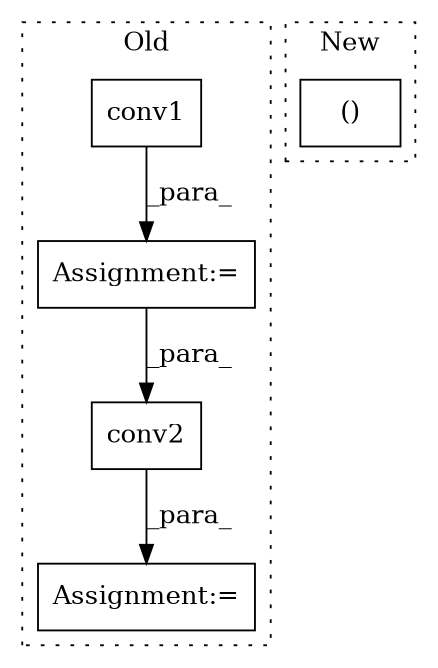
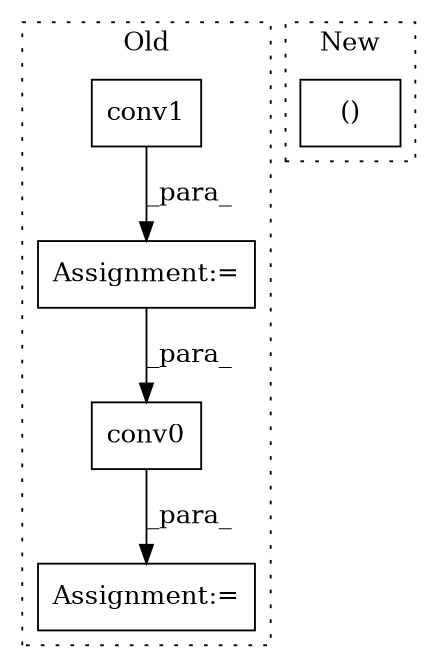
node "conv2": label "conv2" -> "conv0"
